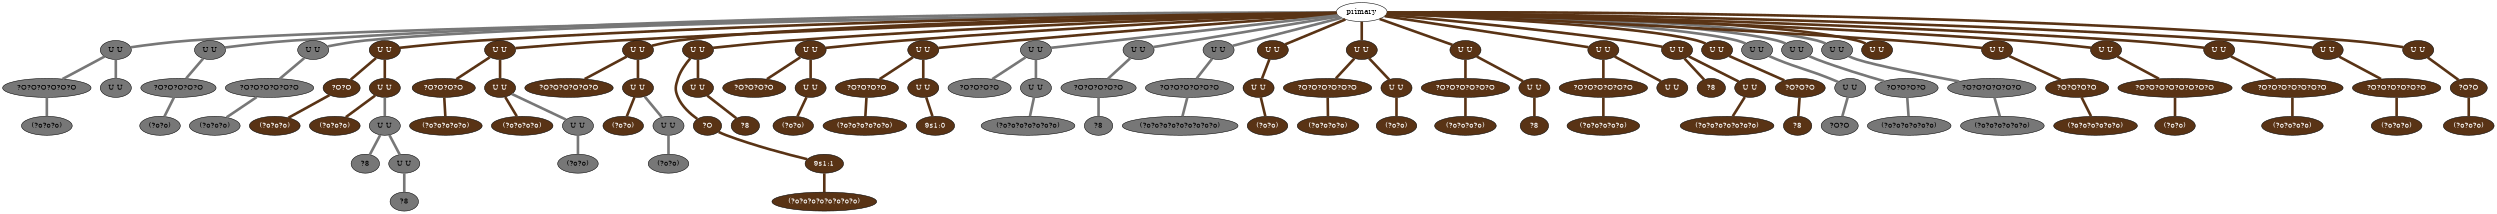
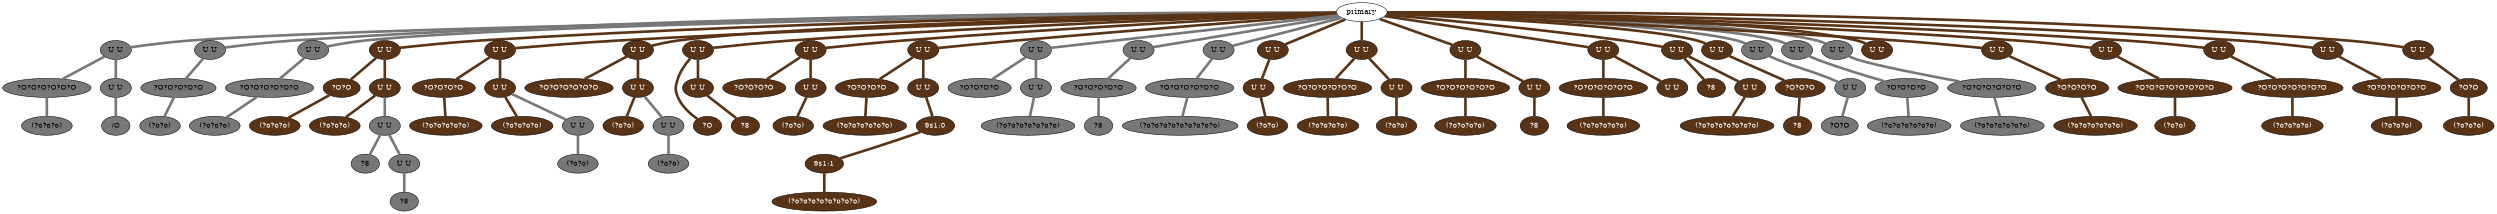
node "/O": added
edge "?O" -- "9s1:1": now "9s1:0" -- "9s1:1"
